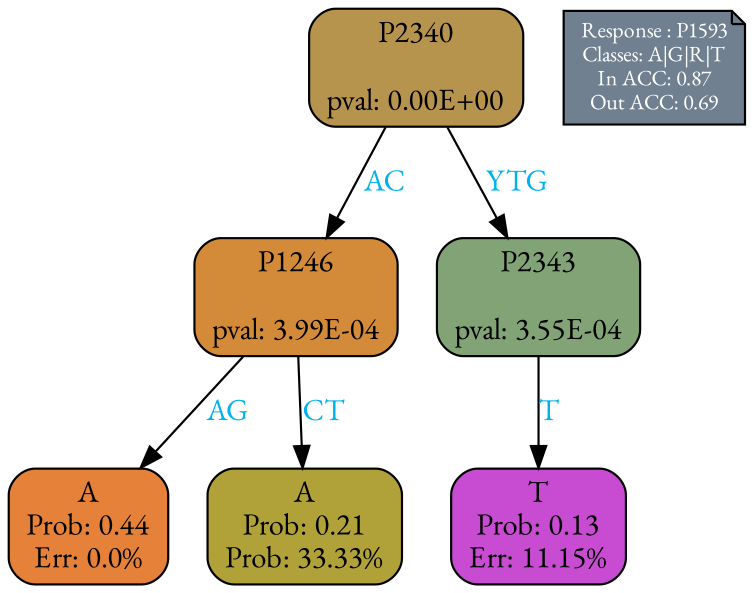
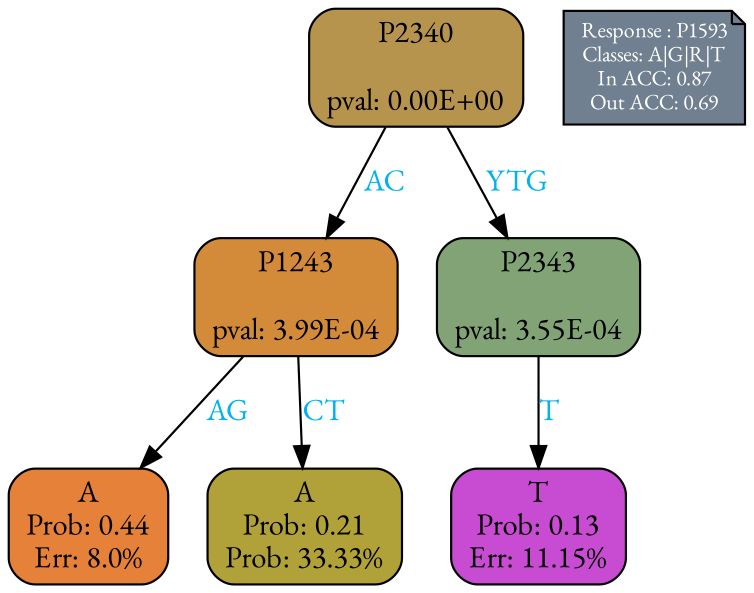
node "P1246 pval: 3.99E-04": label "P1246 pval: 3.99E-04" -> "P1243 pval: 3.99E-04"
node "A Prob: 0.44 Err: 0.0%": label "A Prob: 0.44 Err: 0.0%" -> "A Prob: 0.44 Err: 8.0%"
